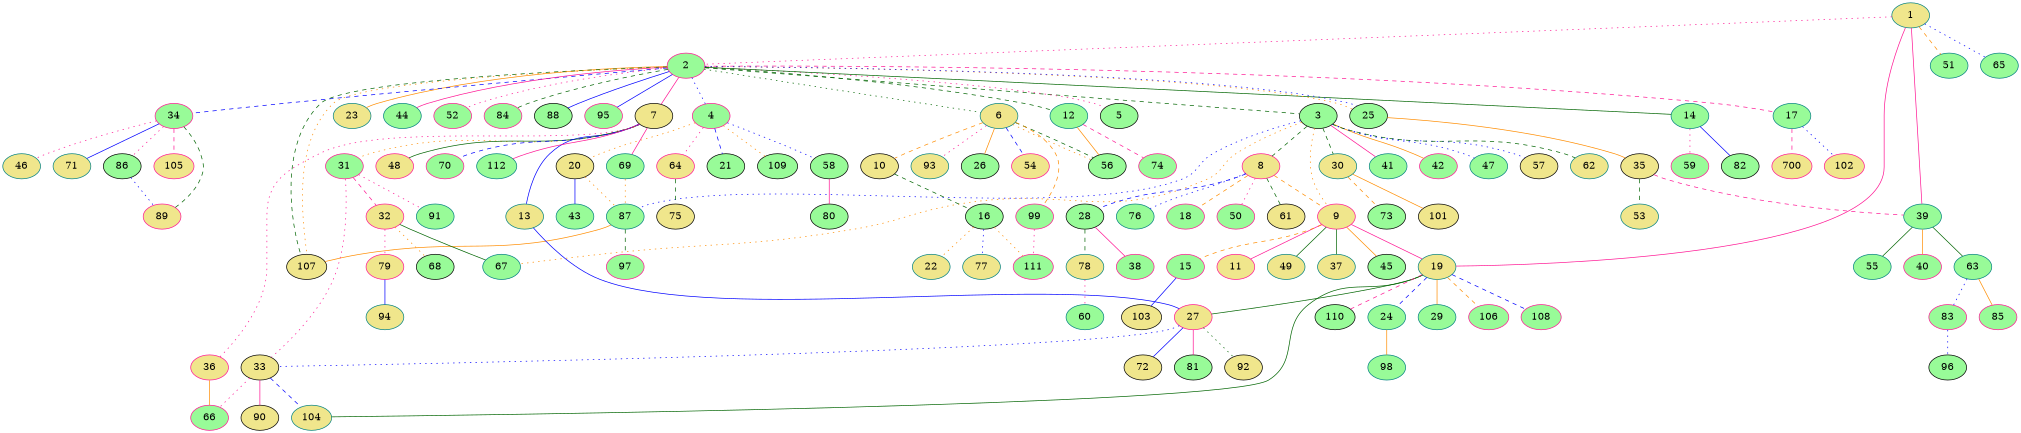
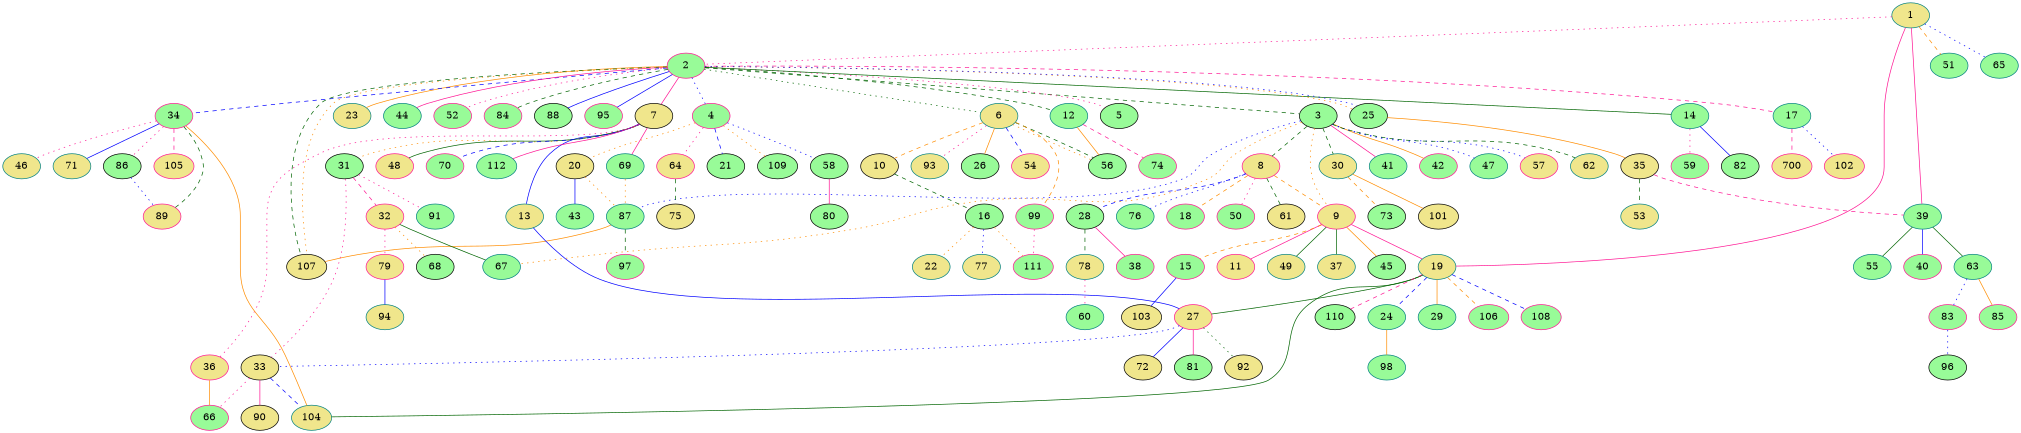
node "31": color deeppink -> black
node "57": color black -> deeppink
edge "39" -- "40": color darkorange -> blue
edge "34" -- "104": added
